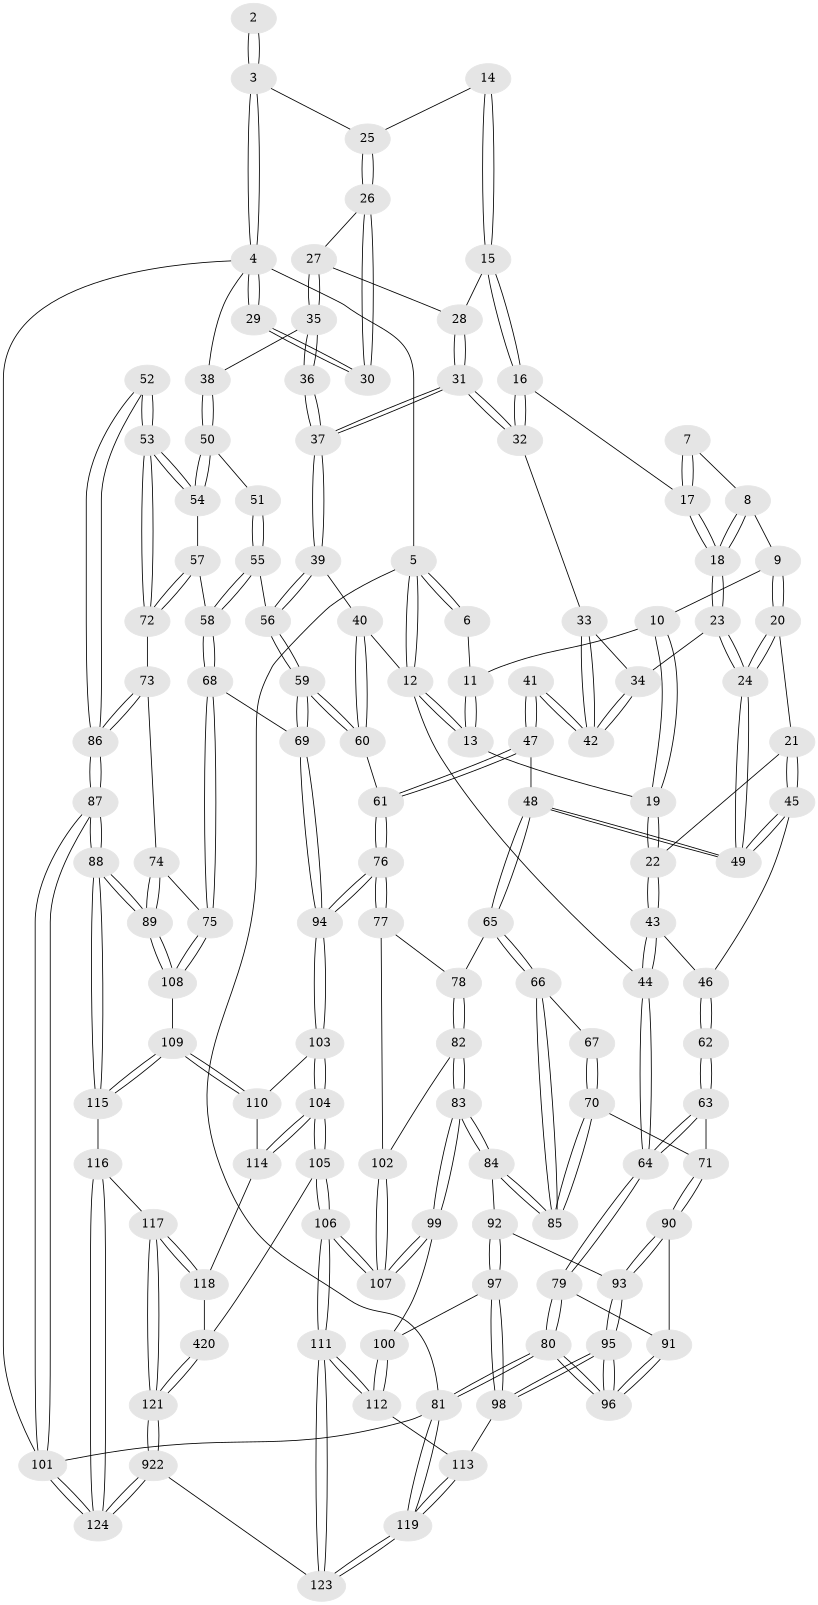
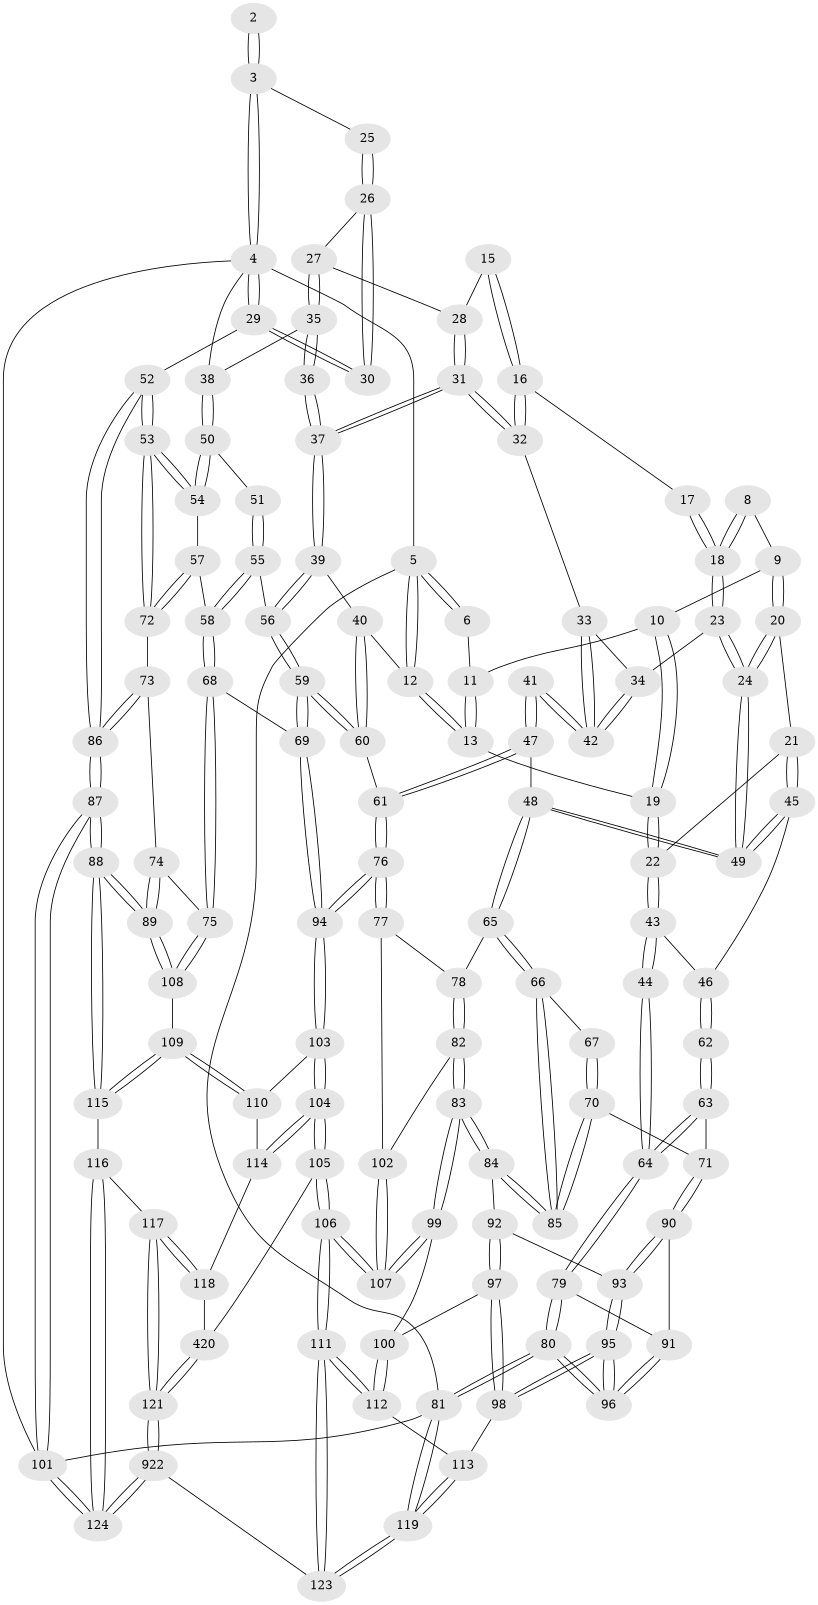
node "14": removed
edge "29" -- "52": added
node "7": removed
edge "12" -- "44": removed
